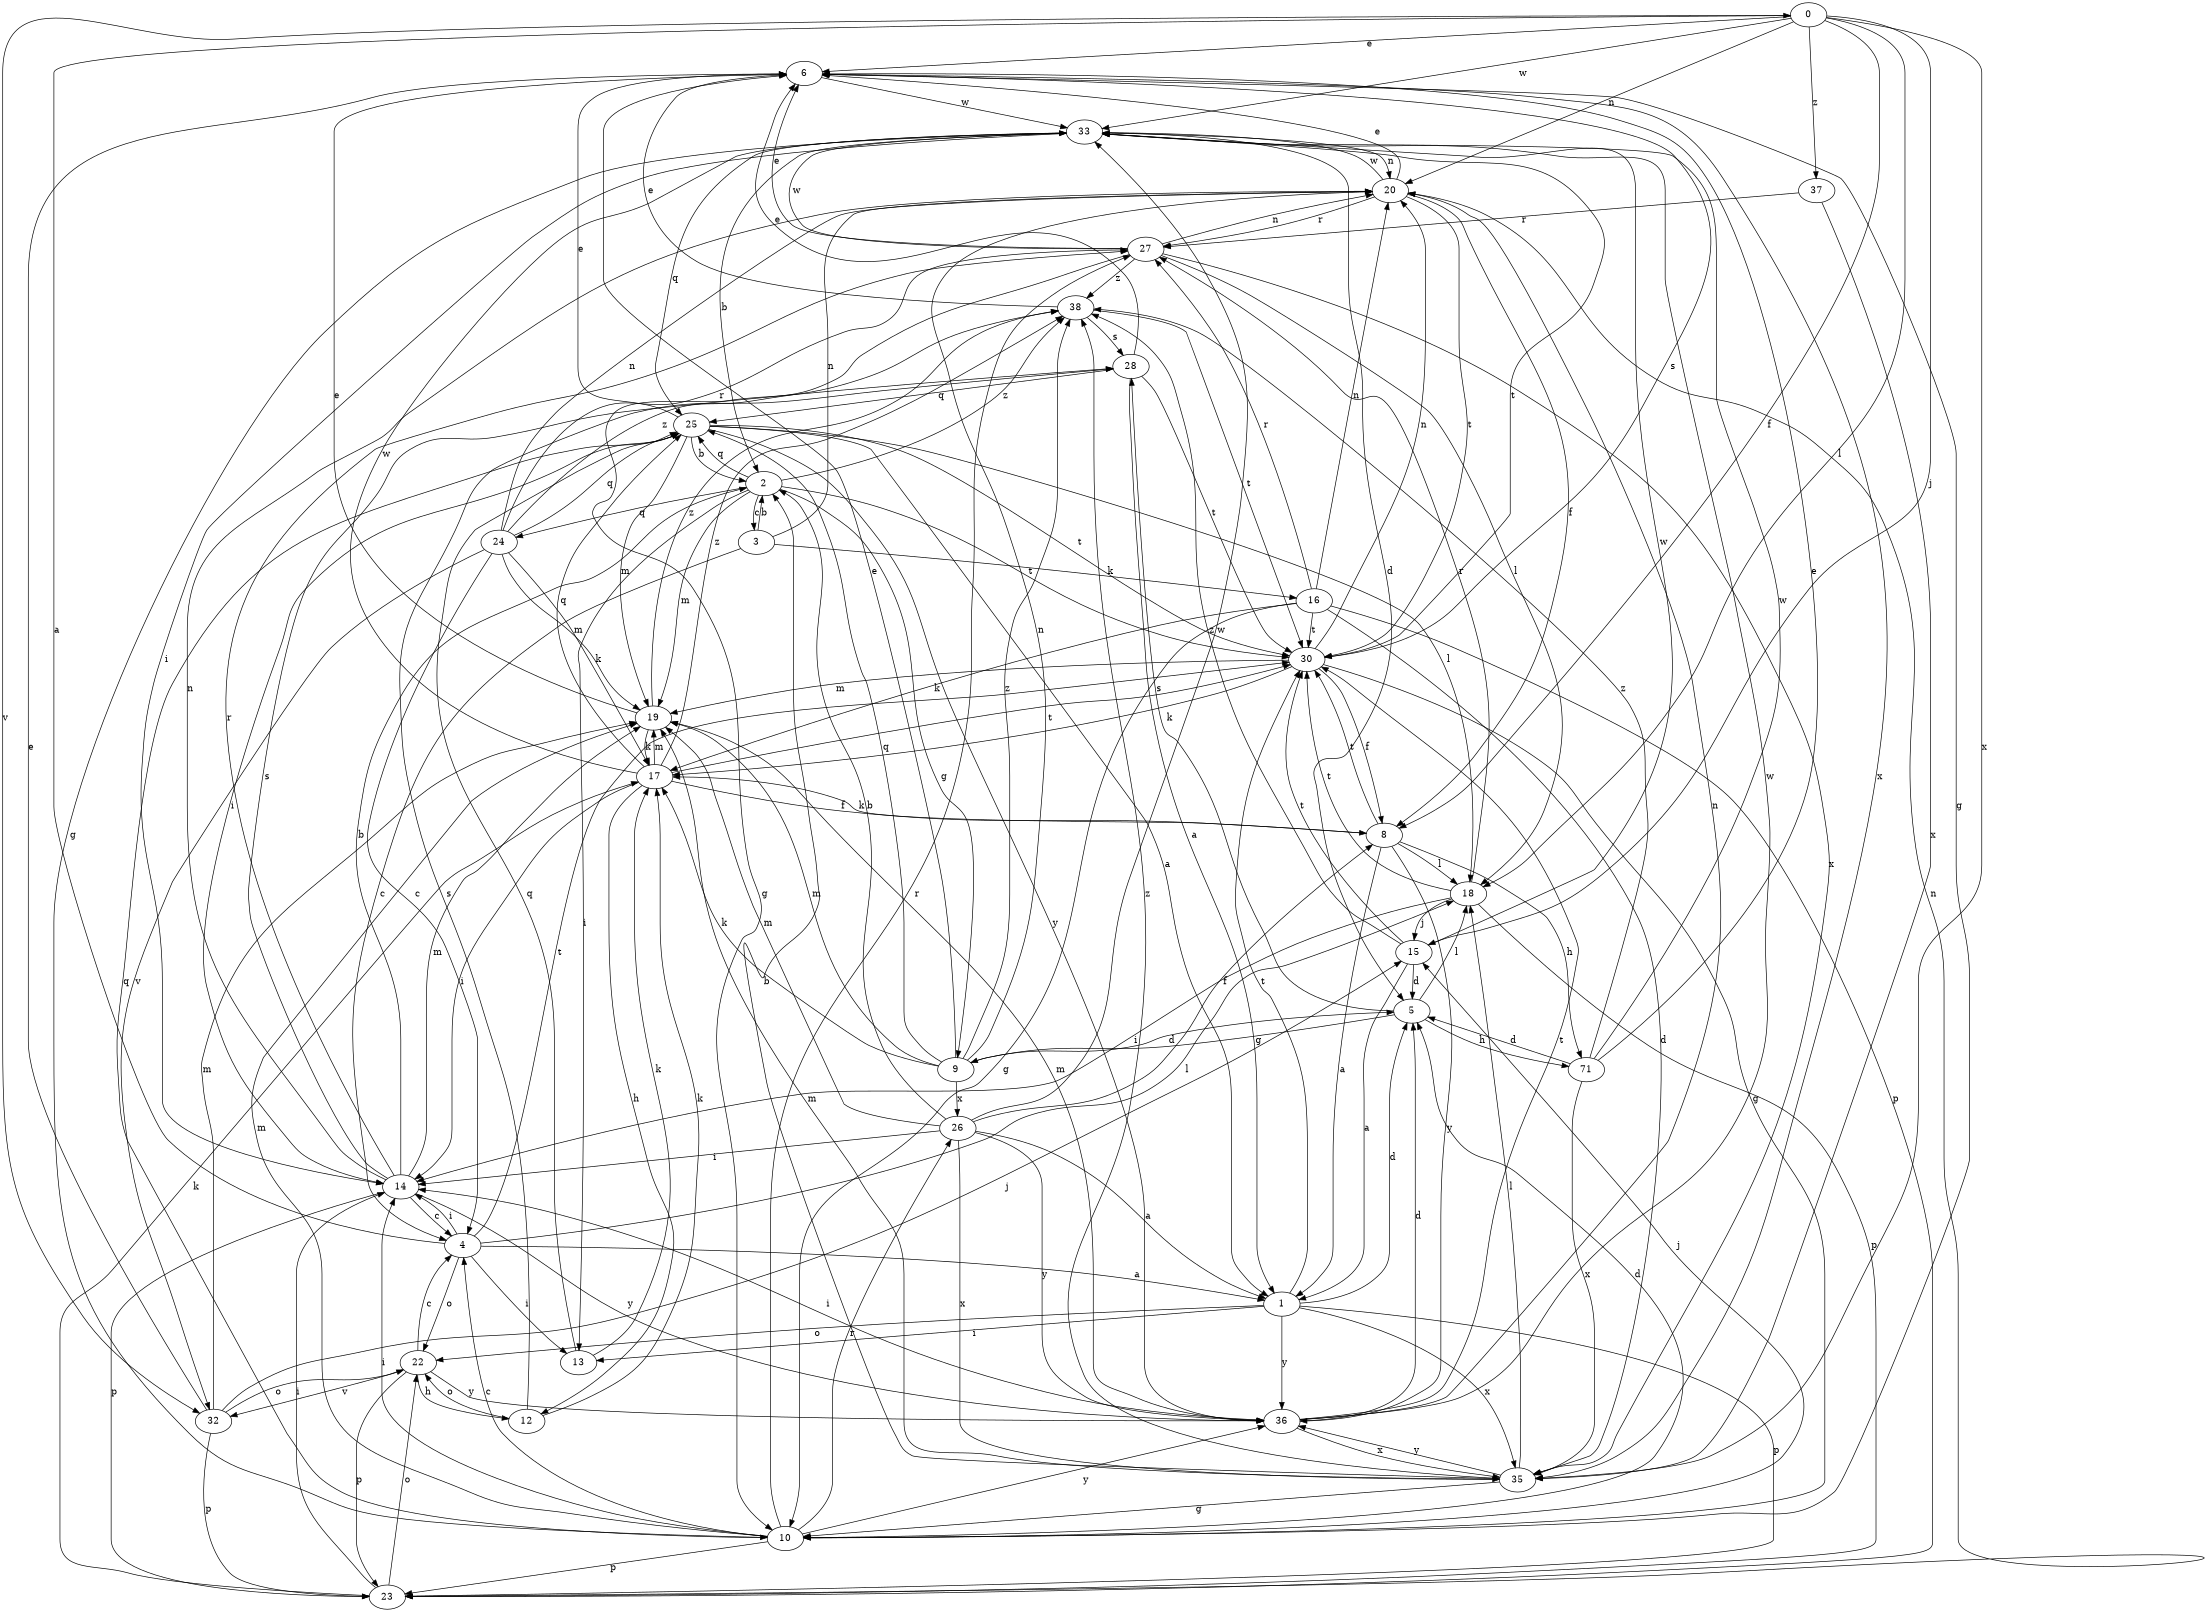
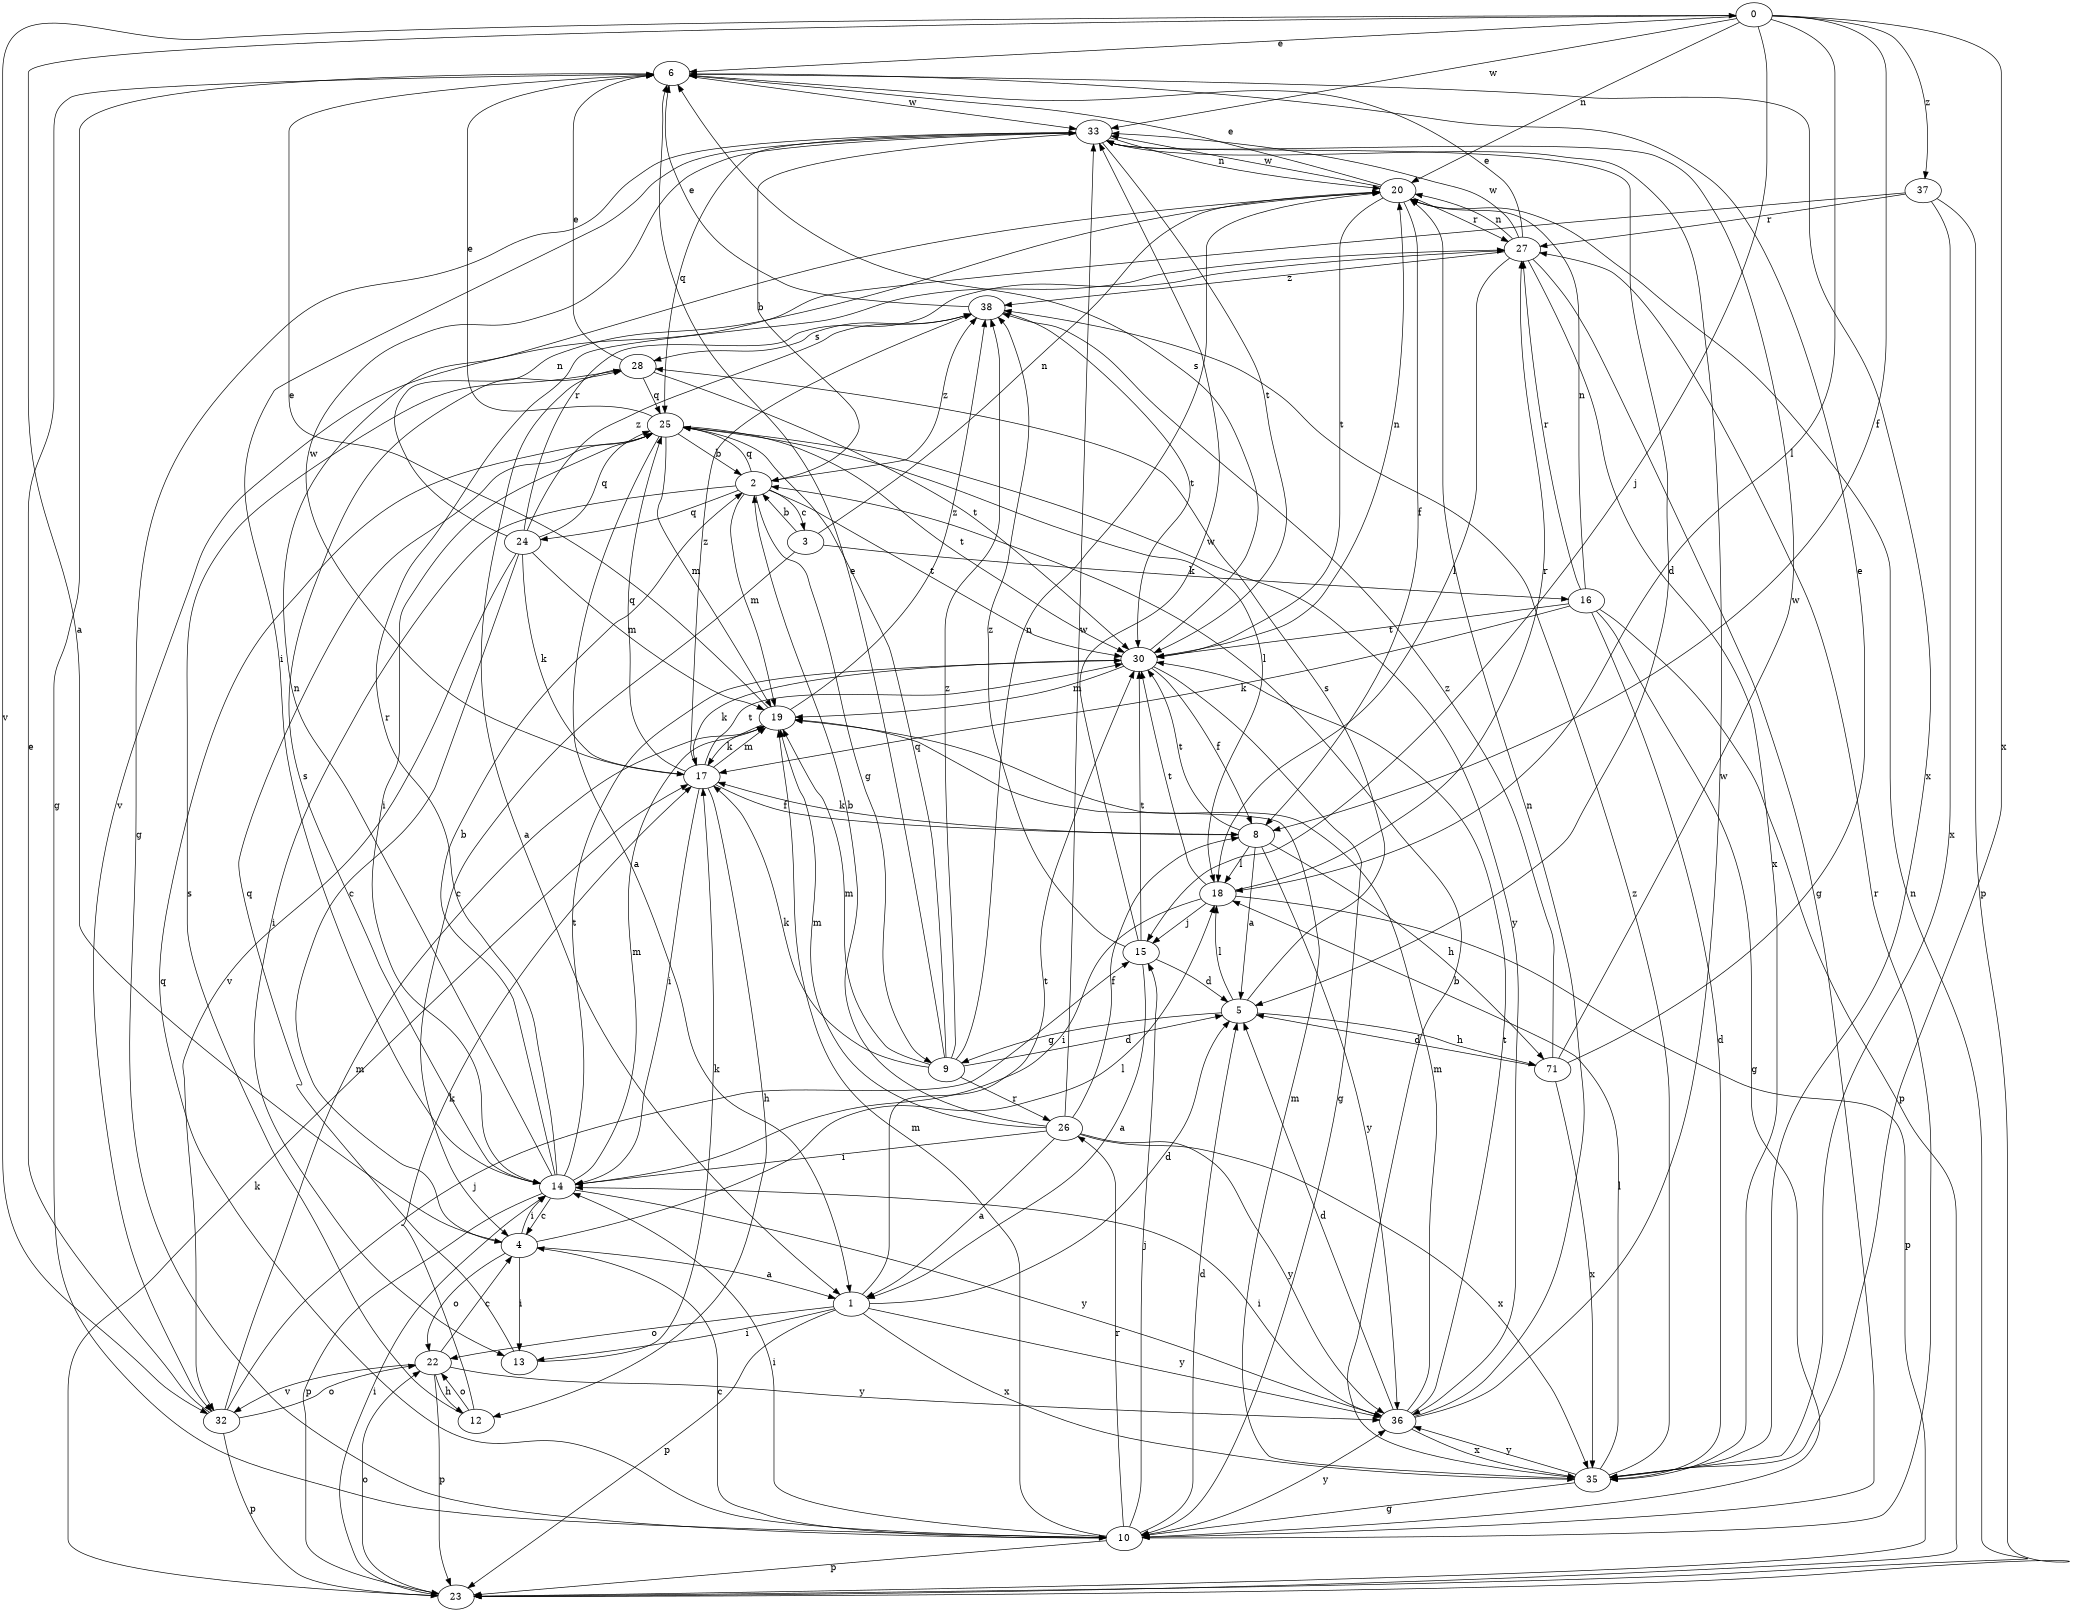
edge "37" -> "32": added, label "v"
edge "4" -> "30": now "14" -> "30"
edge "8" -> "1": now "8" -> "5"
edge "9" -> "26": label "x" -> "r"
edge "37" -> "23": added, label "p"
